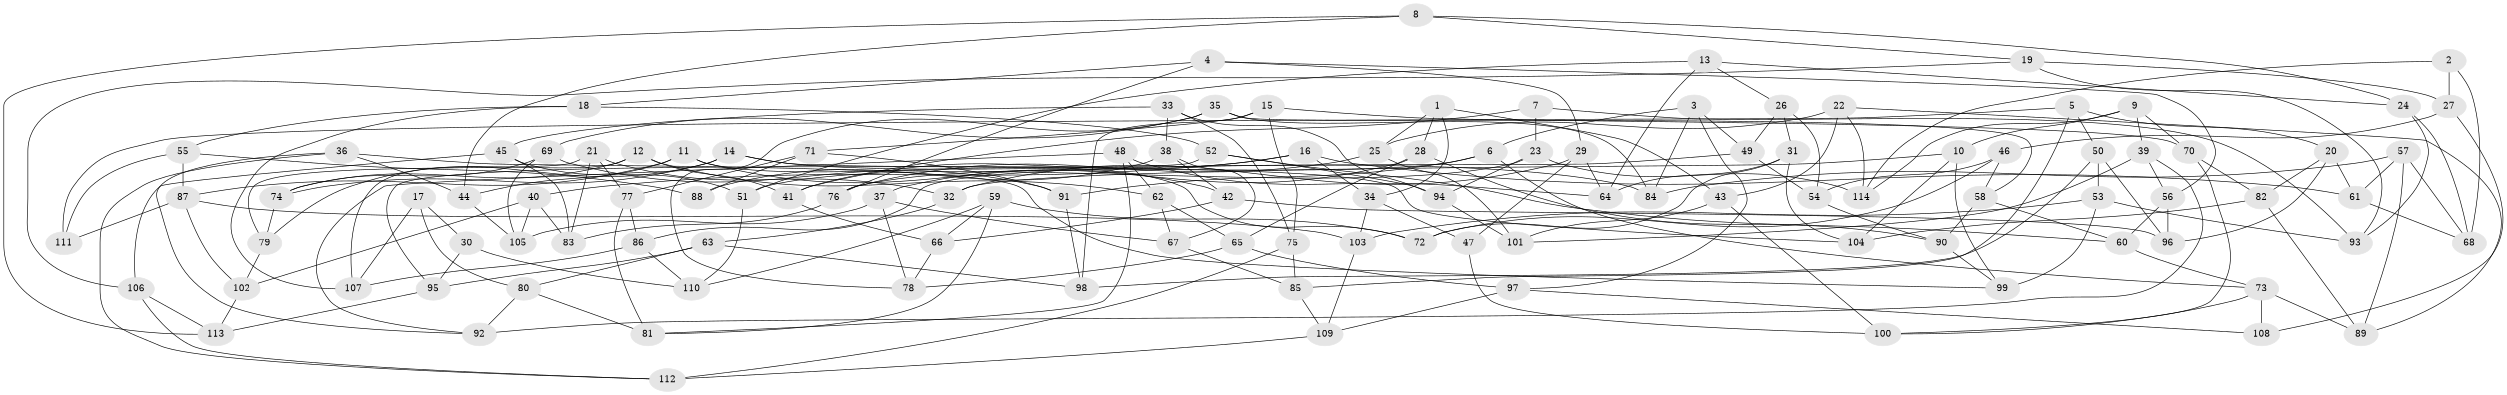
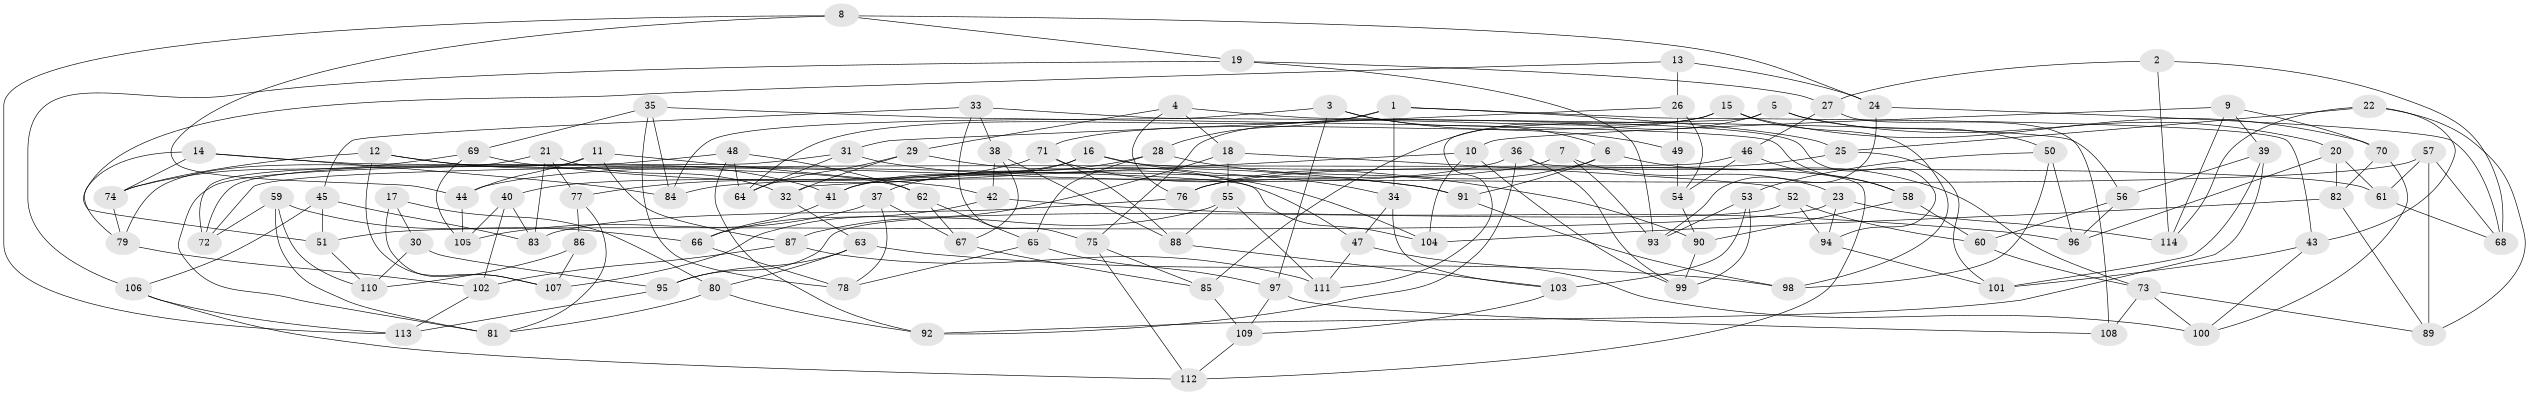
edge "13" -- "64": now "1" -- "64"
edge "49" -- "86": removed
edge "87" -- "103": now "88" -- "103"
edge "47" -- "111": added
